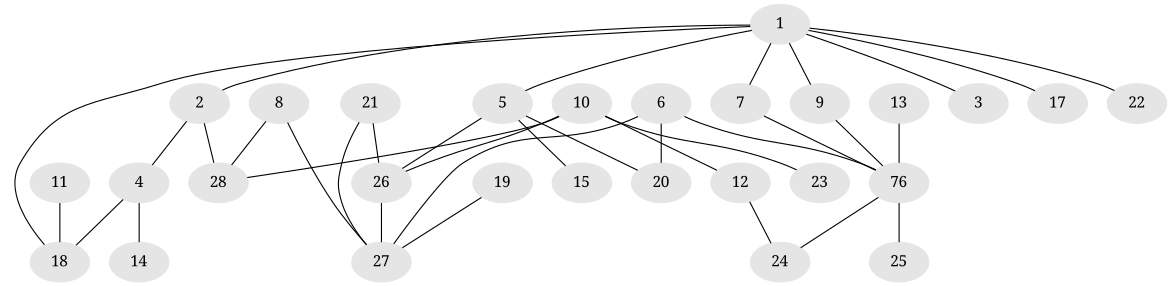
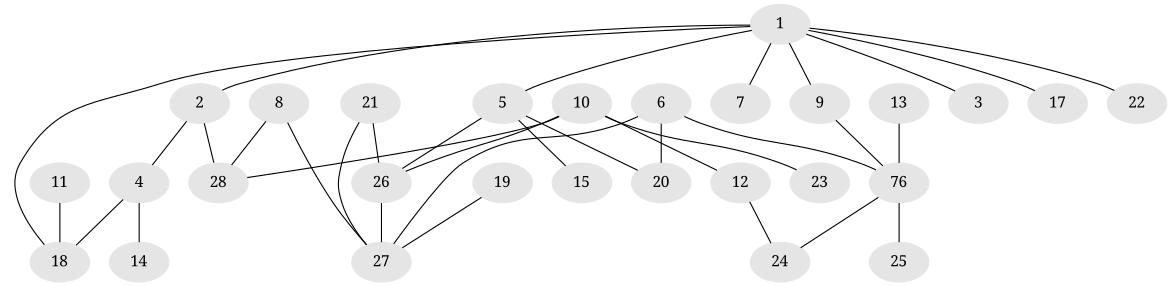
edge "7" -- "76": removed
